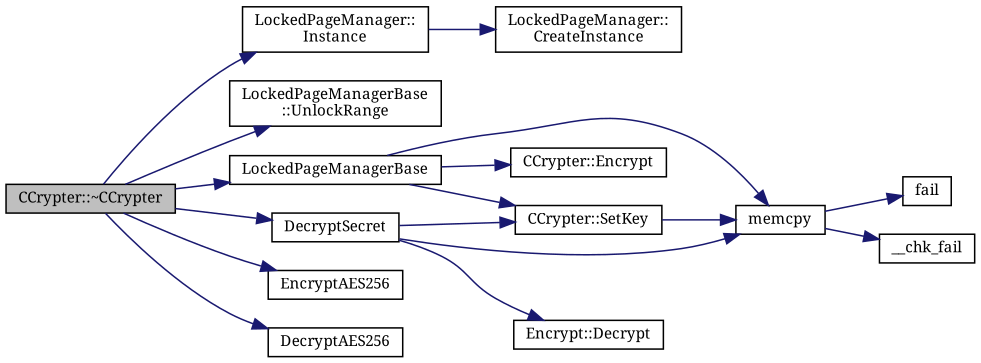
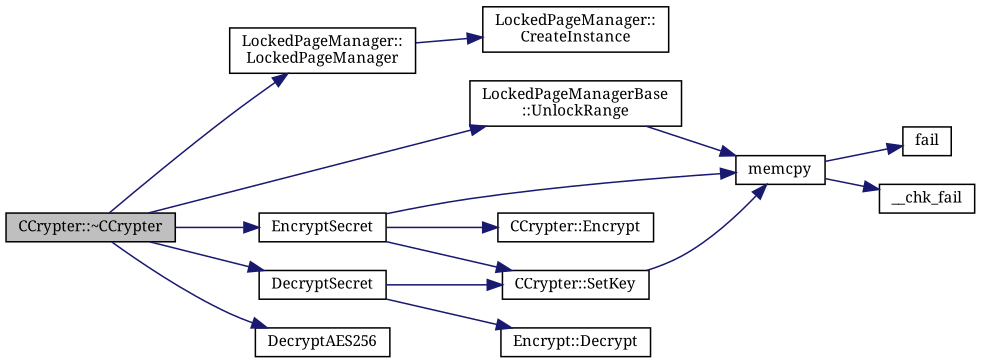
node "LockedPageManager:: Instance": label "LockedPageManager:: Instance" -> "LockedPageManager:: LockedPageManager"
node "LockedPageManagerBase": label "LockedPageManagerBase" -> "EncryptSecret"
edge "DecryptSecret" -> "memcpy": now "LockedPageManagerBase ::UnlockRange" -> "memcpy"
node "EncryptAES256": removed
